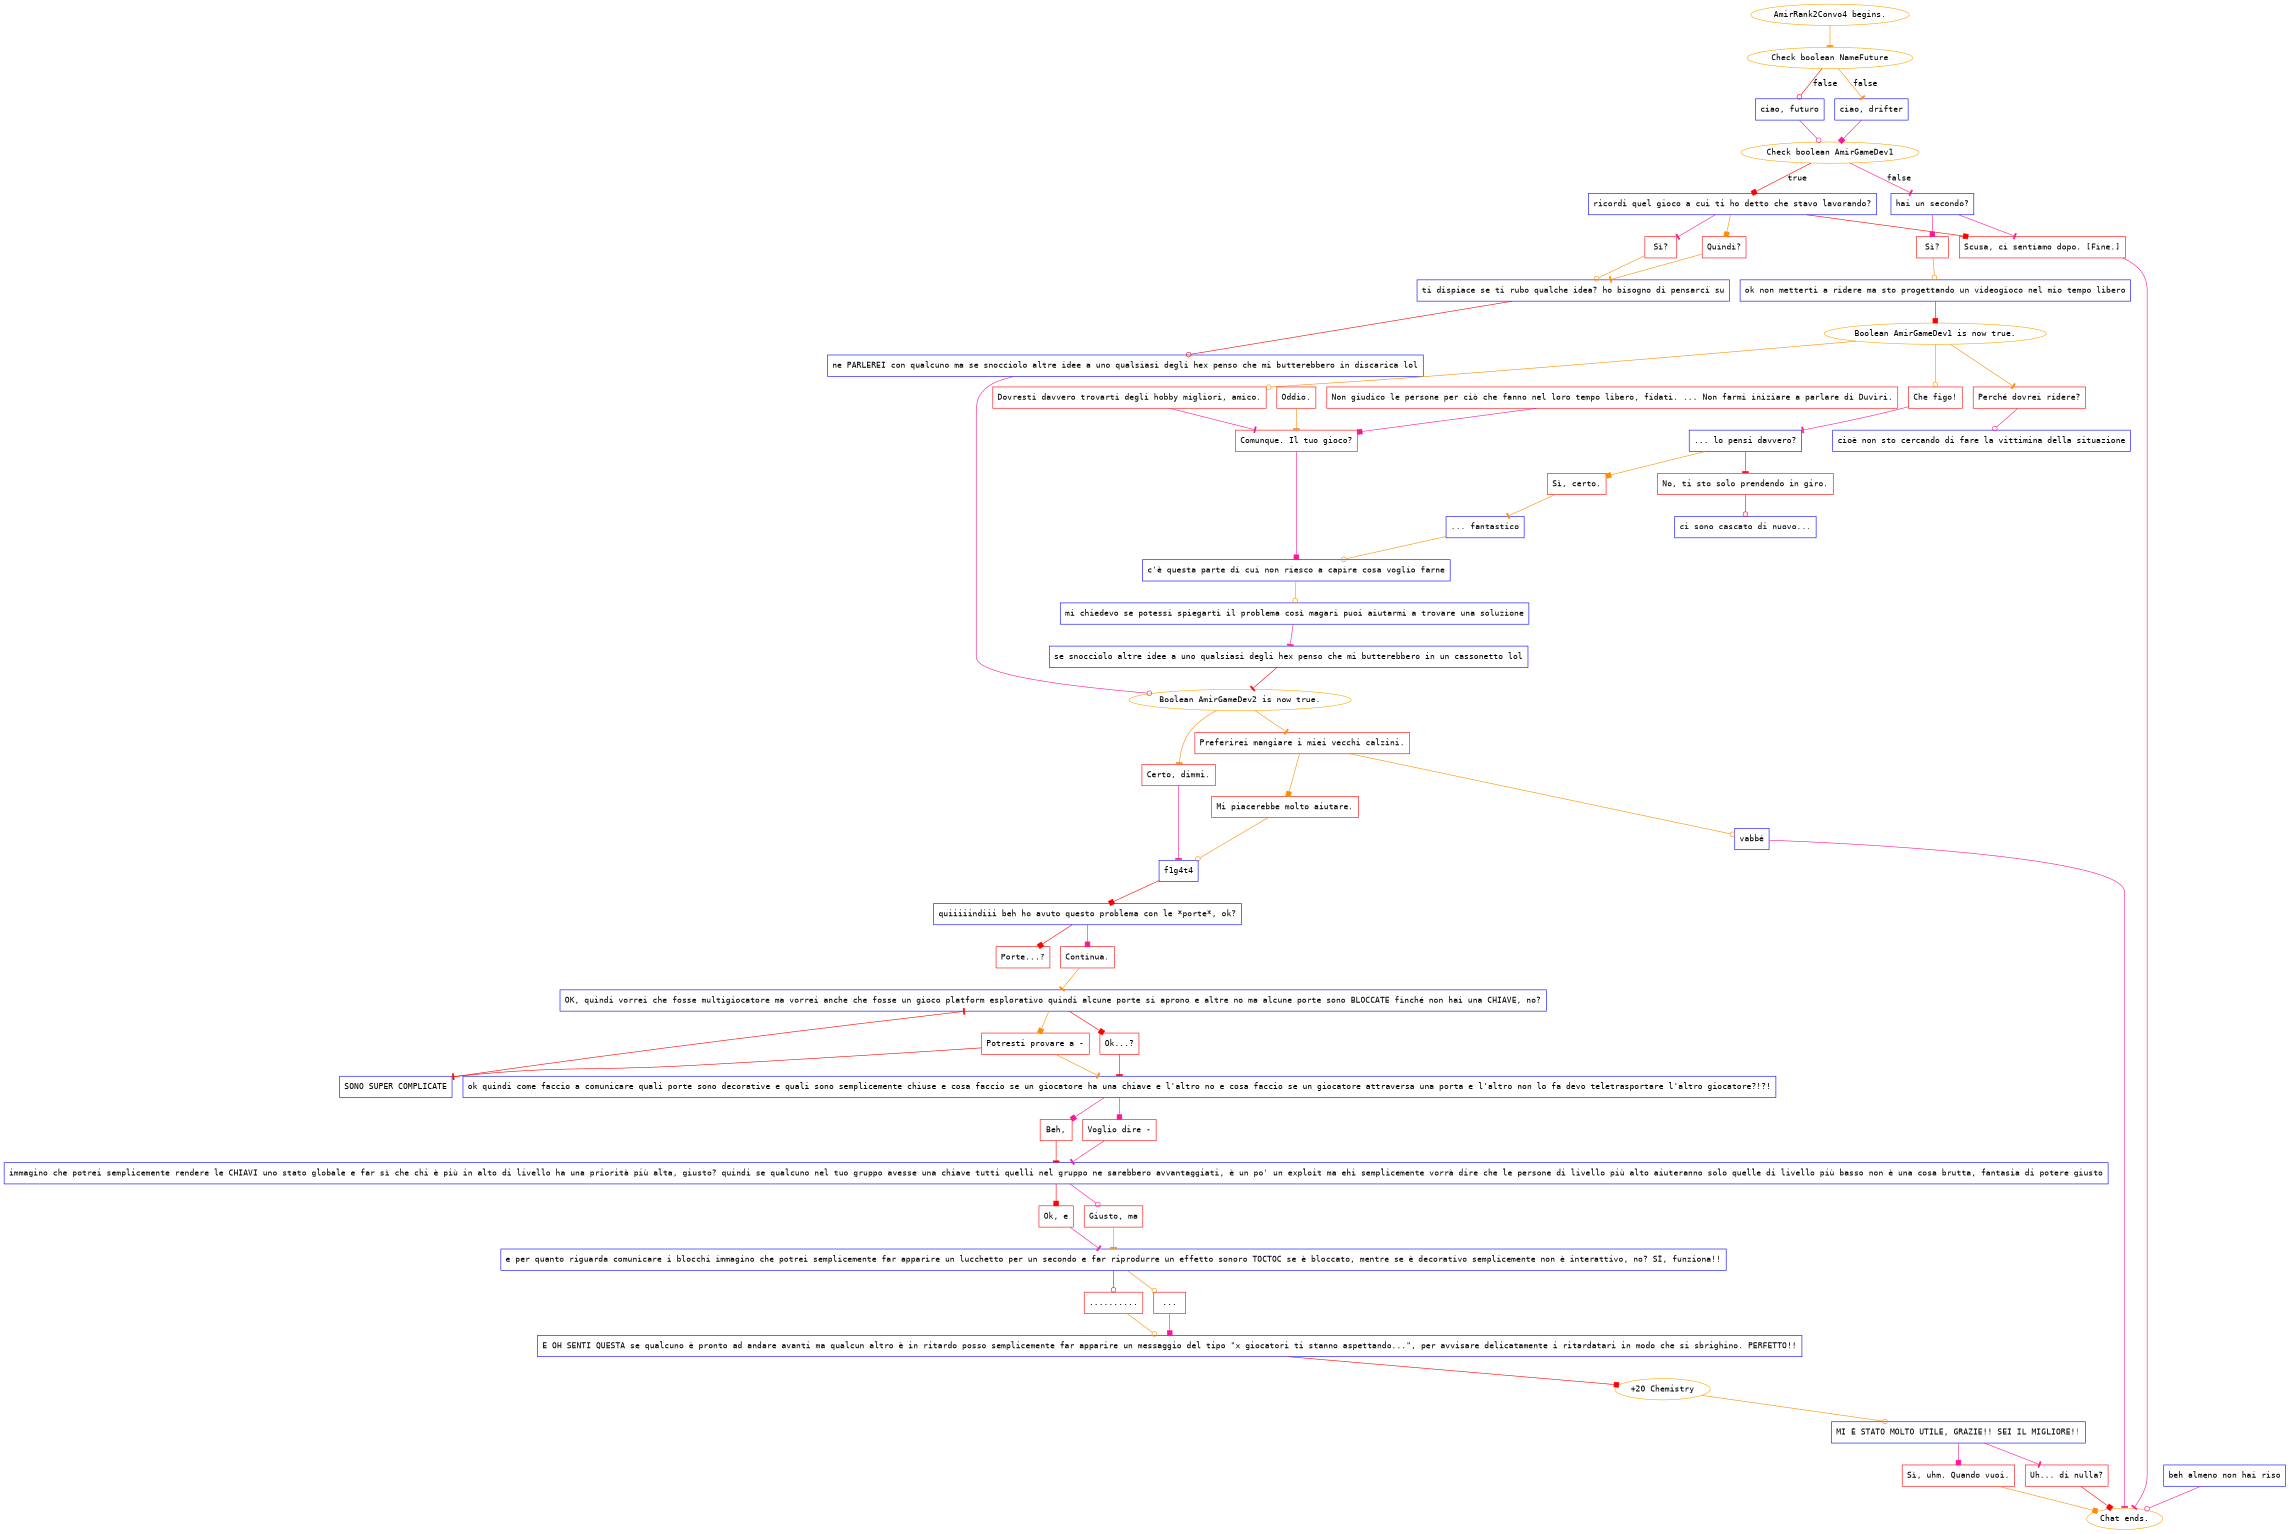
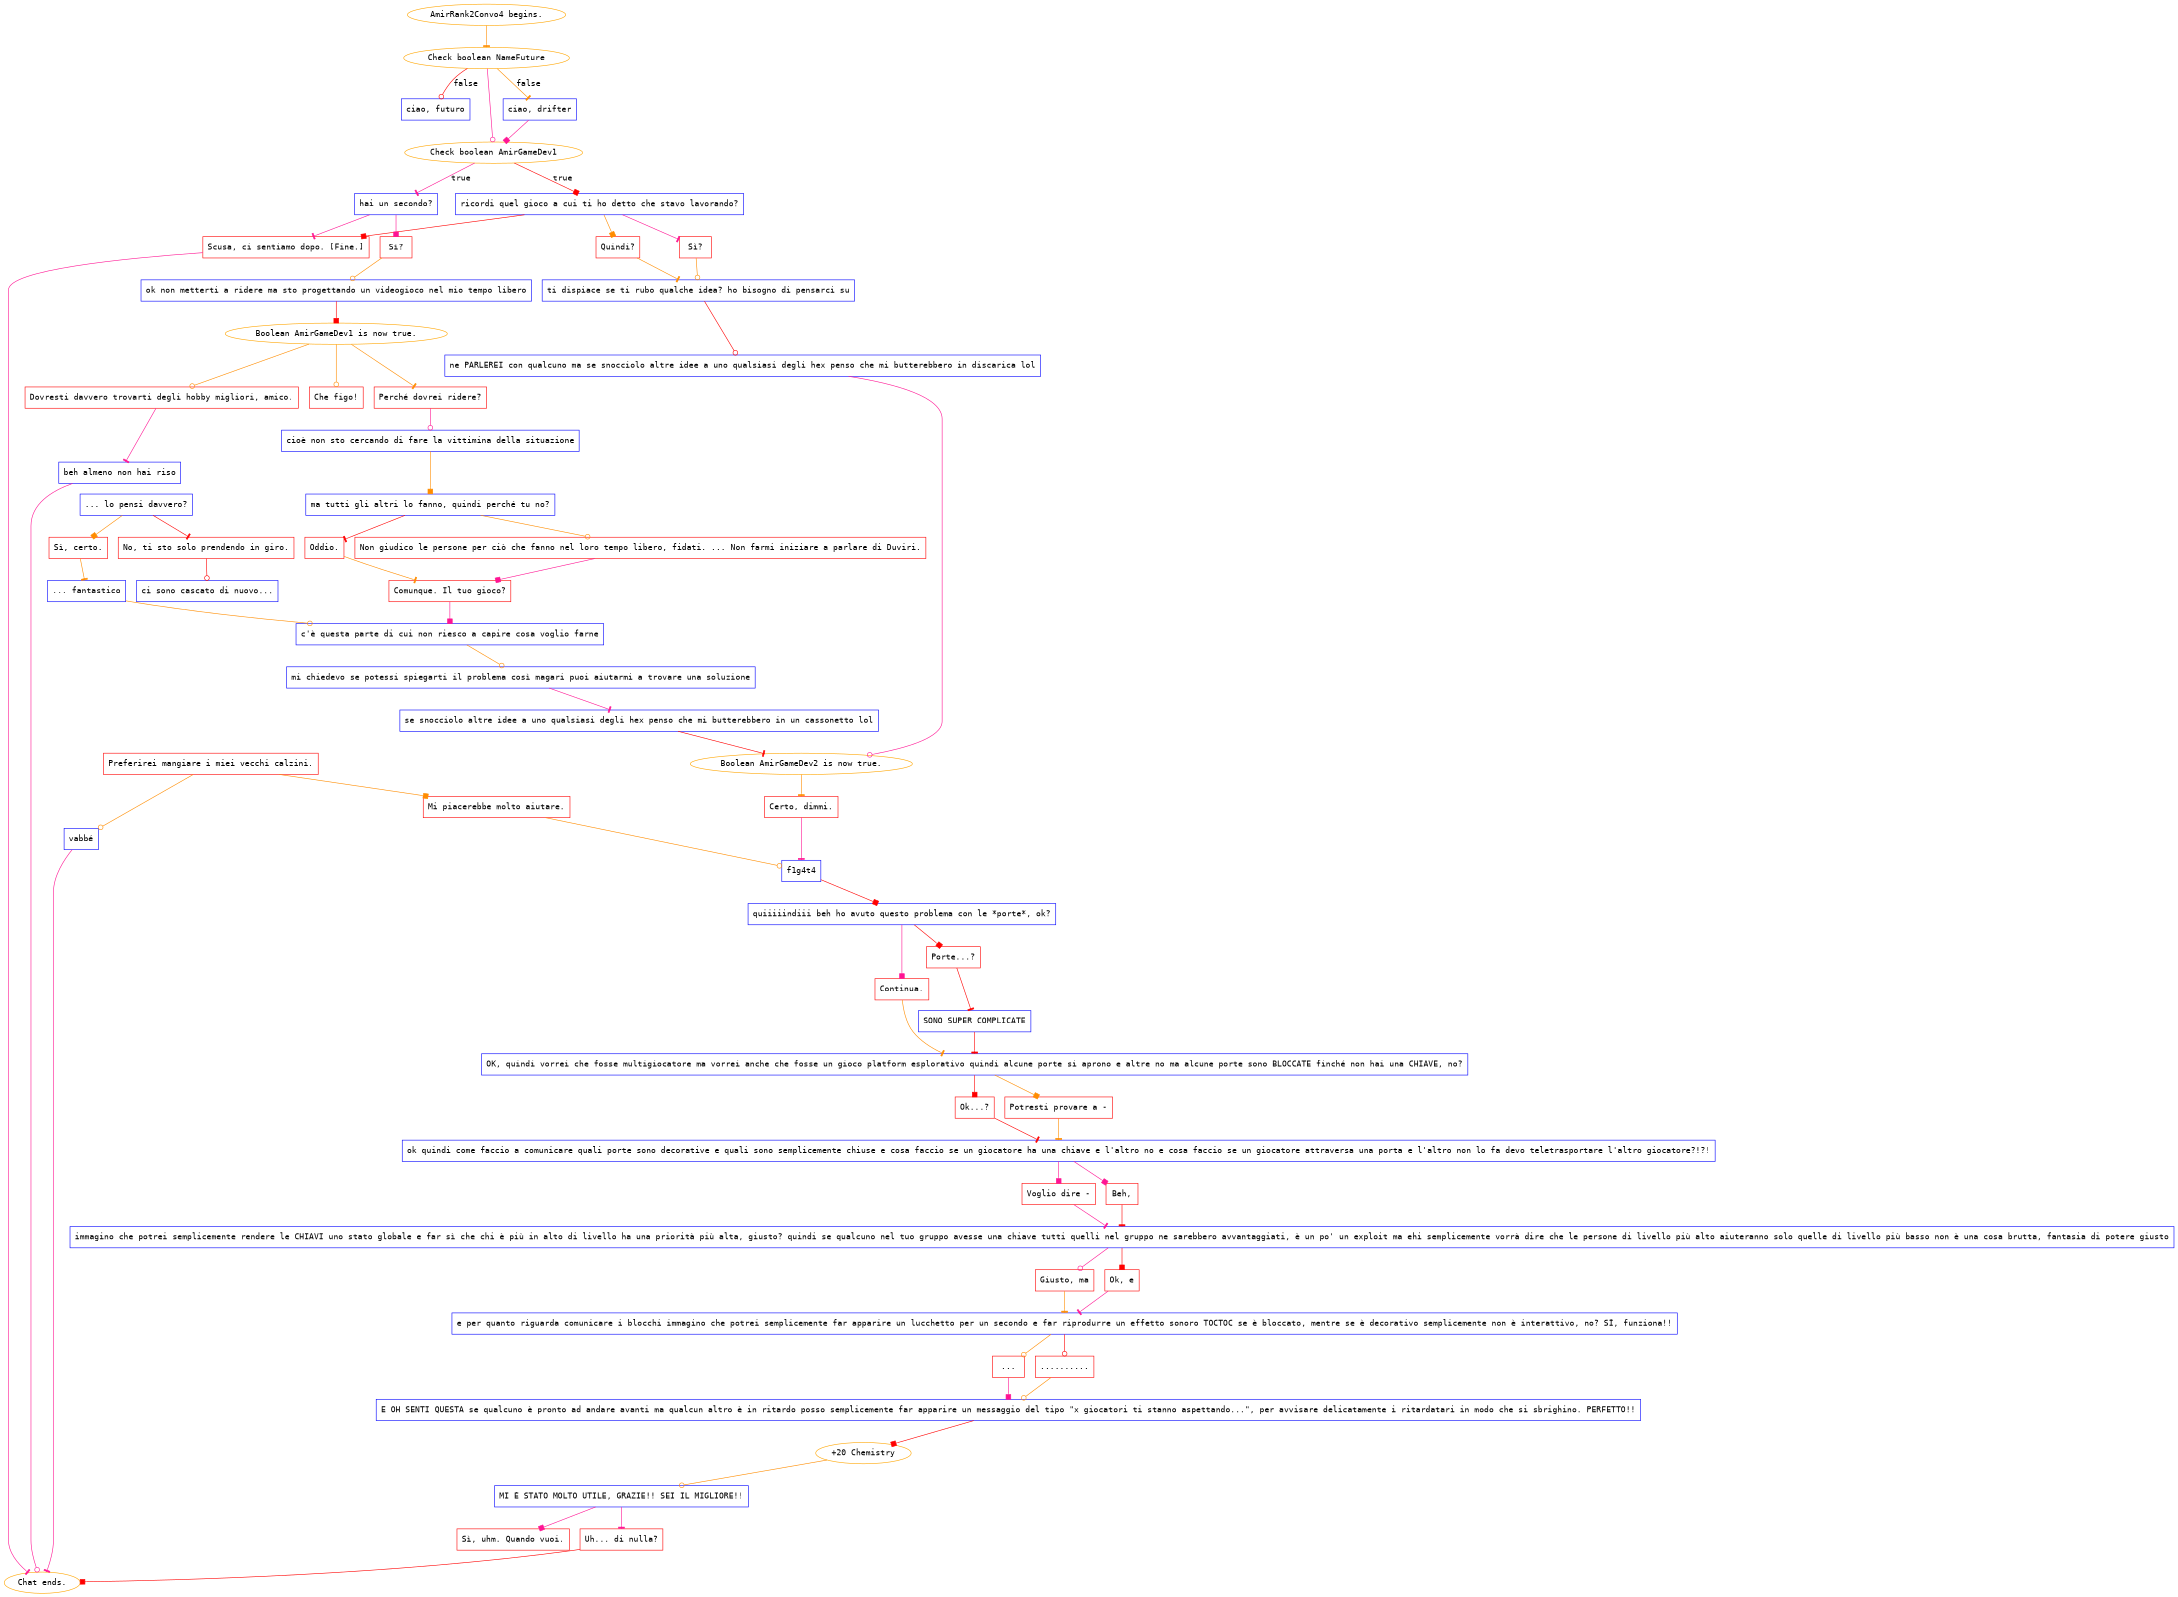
edge "ciao, futuro" -> "Check boolean AmirGameDev1": now "Check boolean NameFuture" -> "Check boolean AmirGameDev1"
edge "Check boolean AmirGameDev1" -> "hai un secondo?": label "false" -> "true"
edge "Dovresti davvero trovarti degli hobby migliori, amico." -> "Comunque. Il tuo gioco?": now "Dovresti davvero trovarti degli hobby migliori, amico." -> "beh almeno non hai riso"
edge "Che figo!" -> "... lo pensi davvero?": removed
node "ma tutti gli altri lo fanno, quindi perché tu no?": added
edge "Boolean AmirGameDev2 is now true." -> "Preferirei mangiare i miei vecchi calzini.": removed
edge "Potresti provare a -" -> "SONO SUPER COMPLICATE": now "Porte...?" -> "SONO SUPER COMPLICATE"
edge "Sì, uhm. Quando vuoi." -> "Chat ends.": removed
